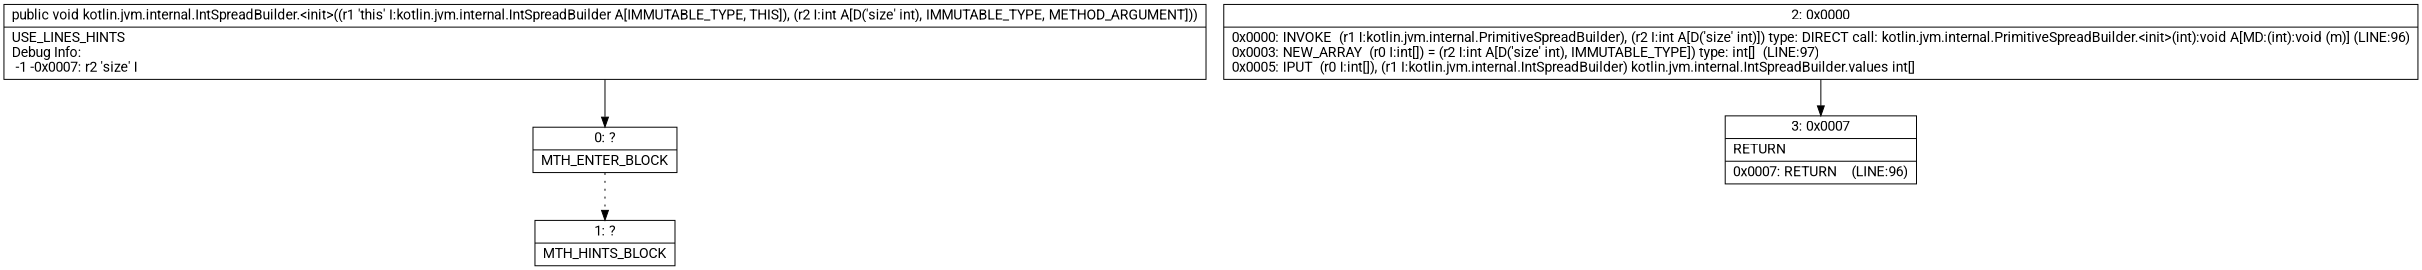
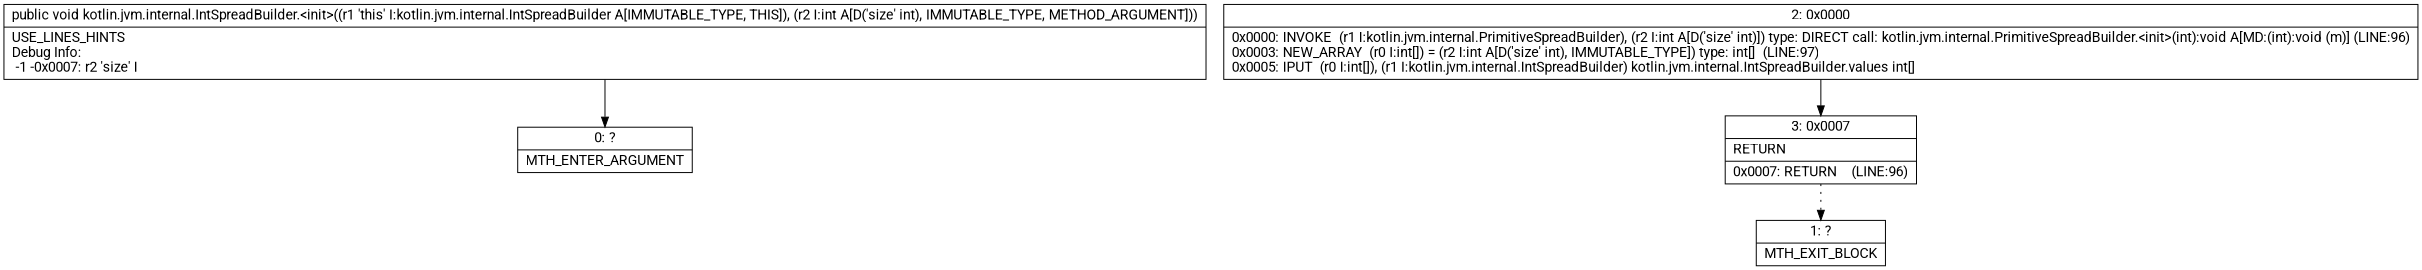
node "0: ?": text "MTH_ENTER_BLOCK" -> "MTH_ENTER_ARGUMENT"
edge "0: ?" -> "1: ?": now "3: 0x0007" -> "1: ?"
node "1: ?": text "MTH_HINTS_BLOCK" -> "MTH_EXIT_BLOCK"
